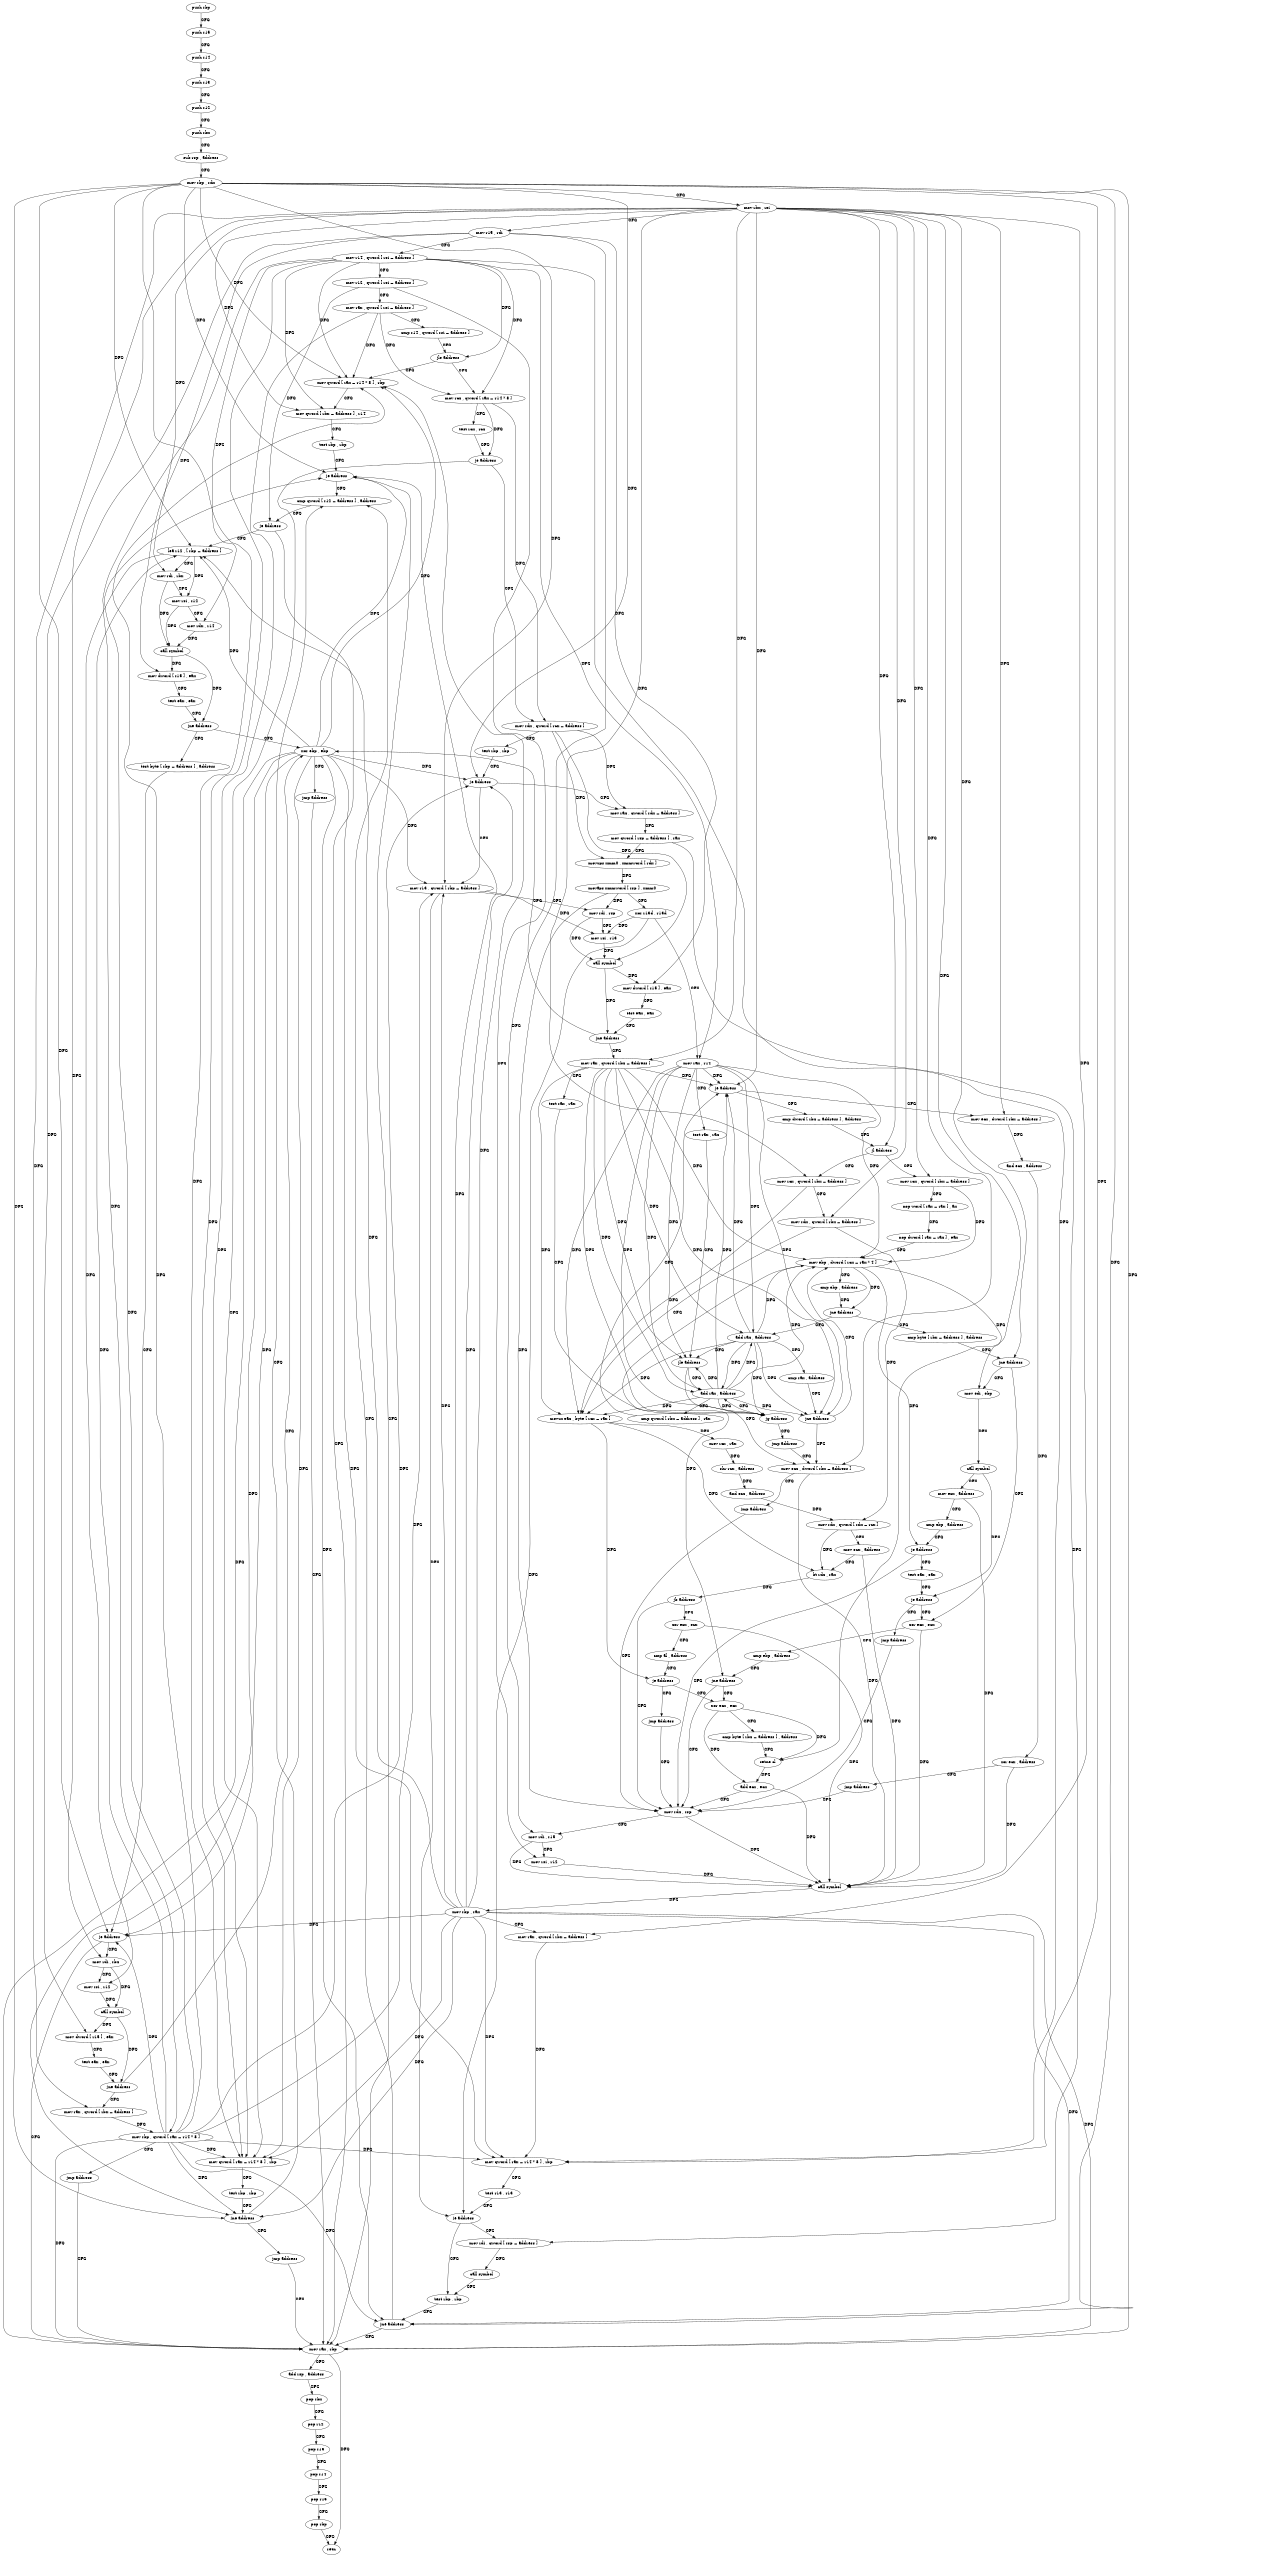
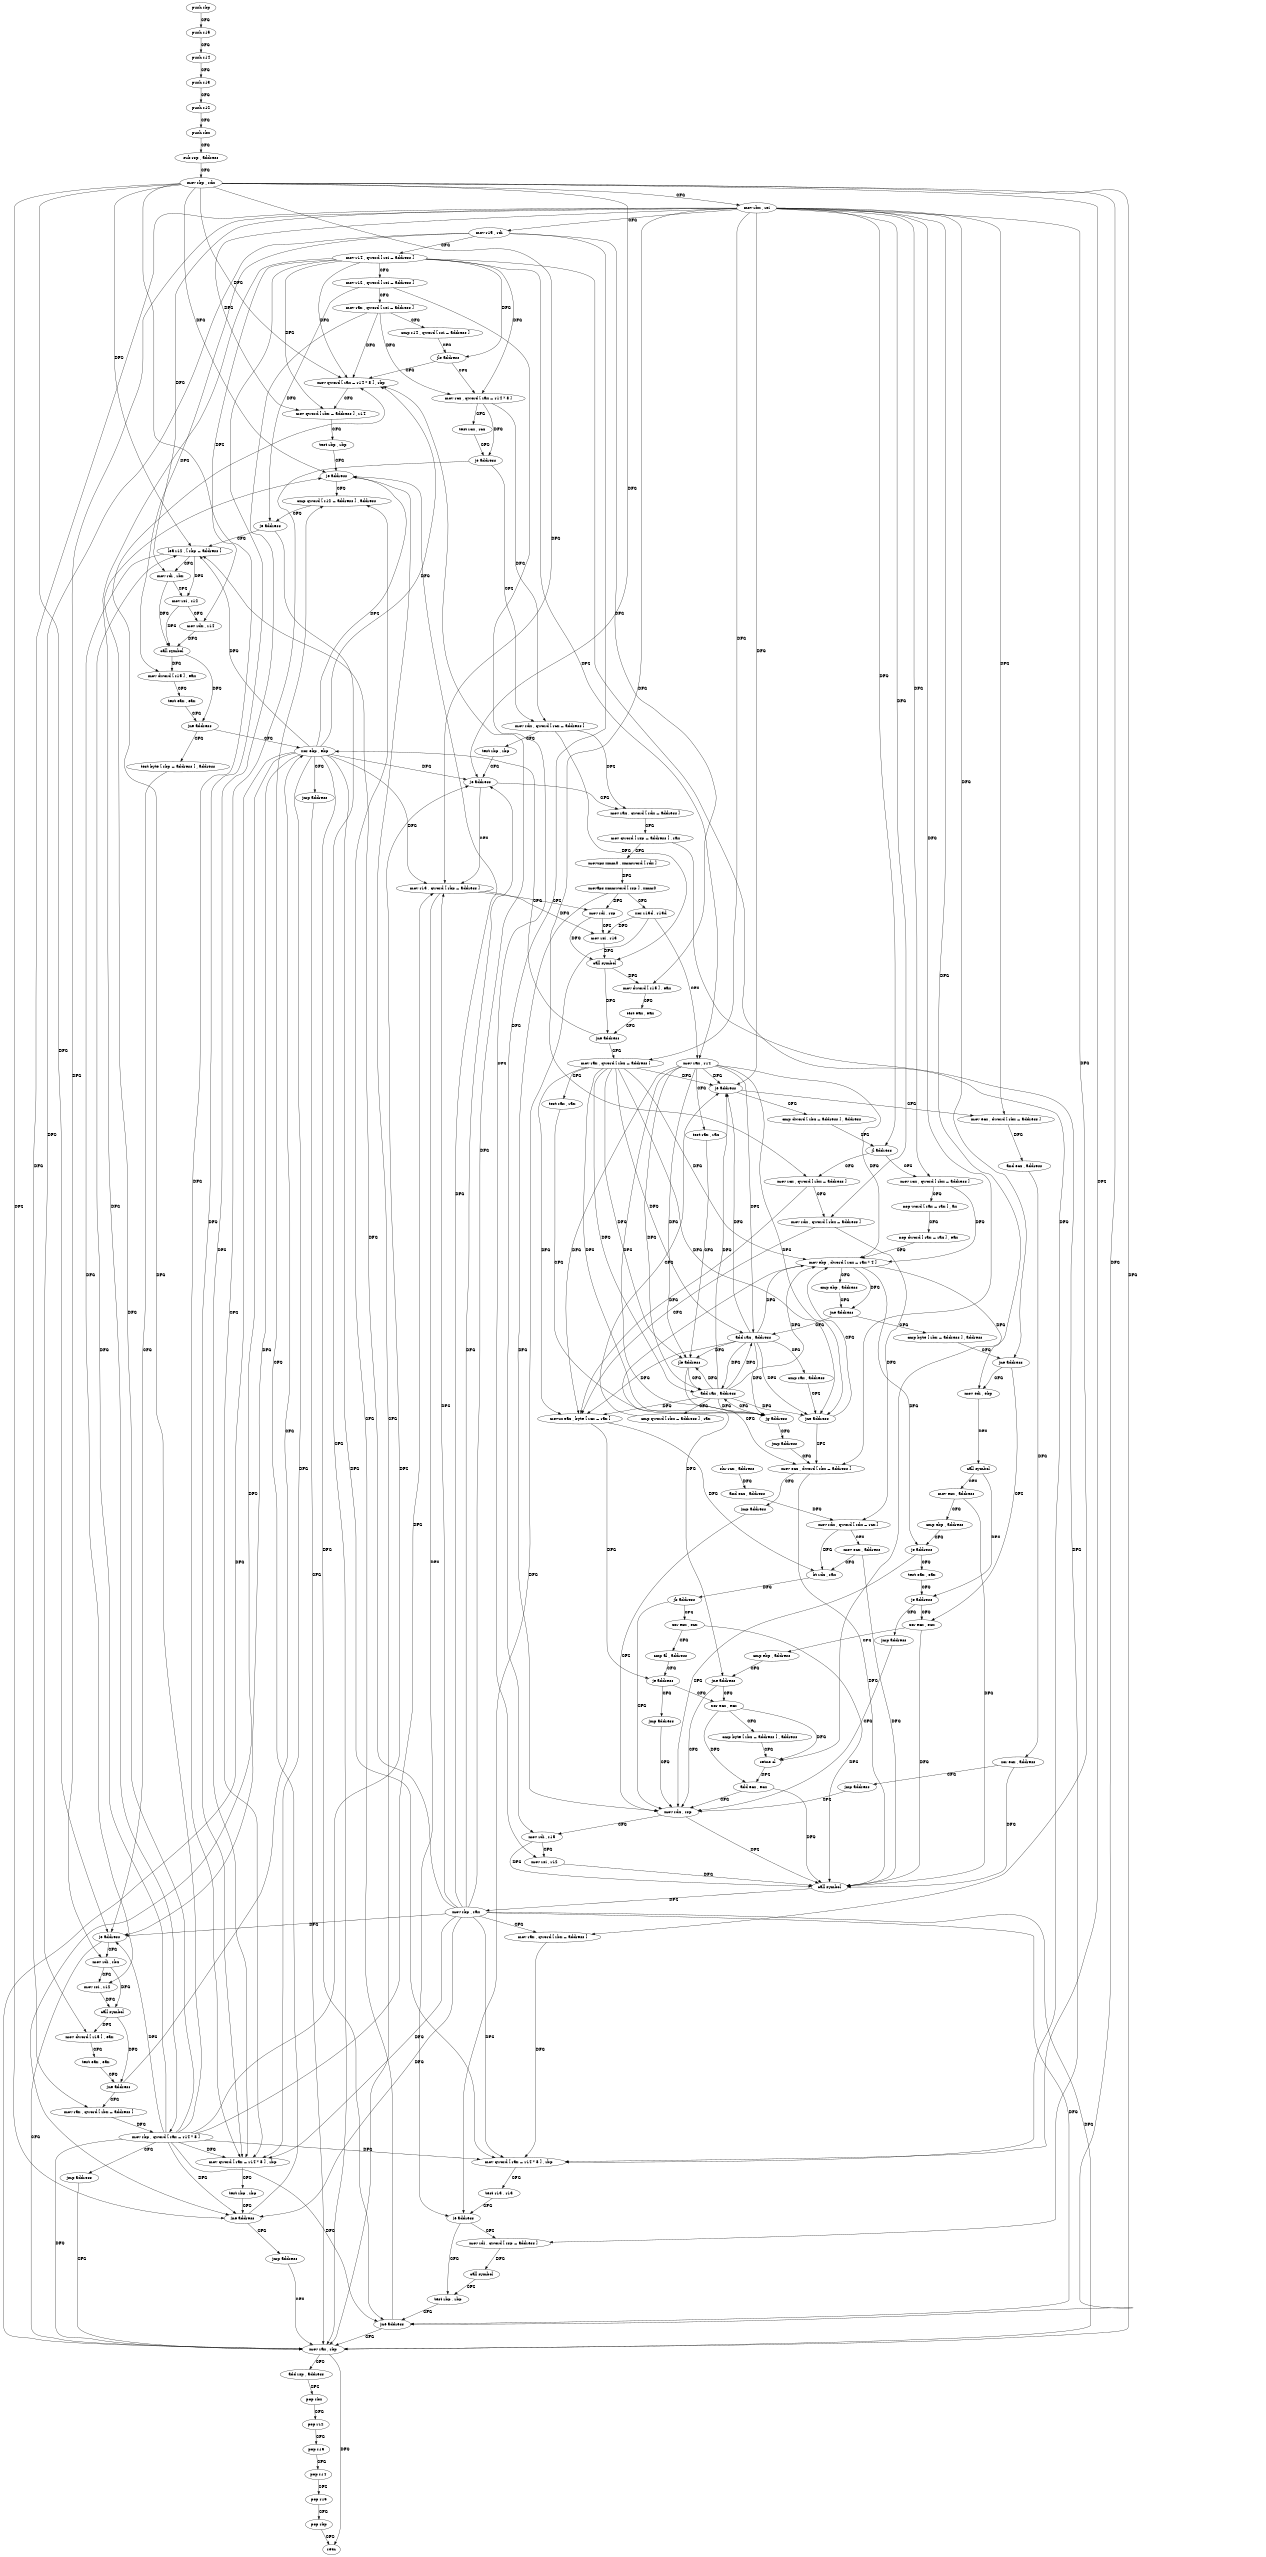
edge "mov rdx , qword [ rcx + address ]" -> "movups xmm0 , xmmword [ rdx ]": removed, label "DFG"
node "mov rcx , rax": removed
